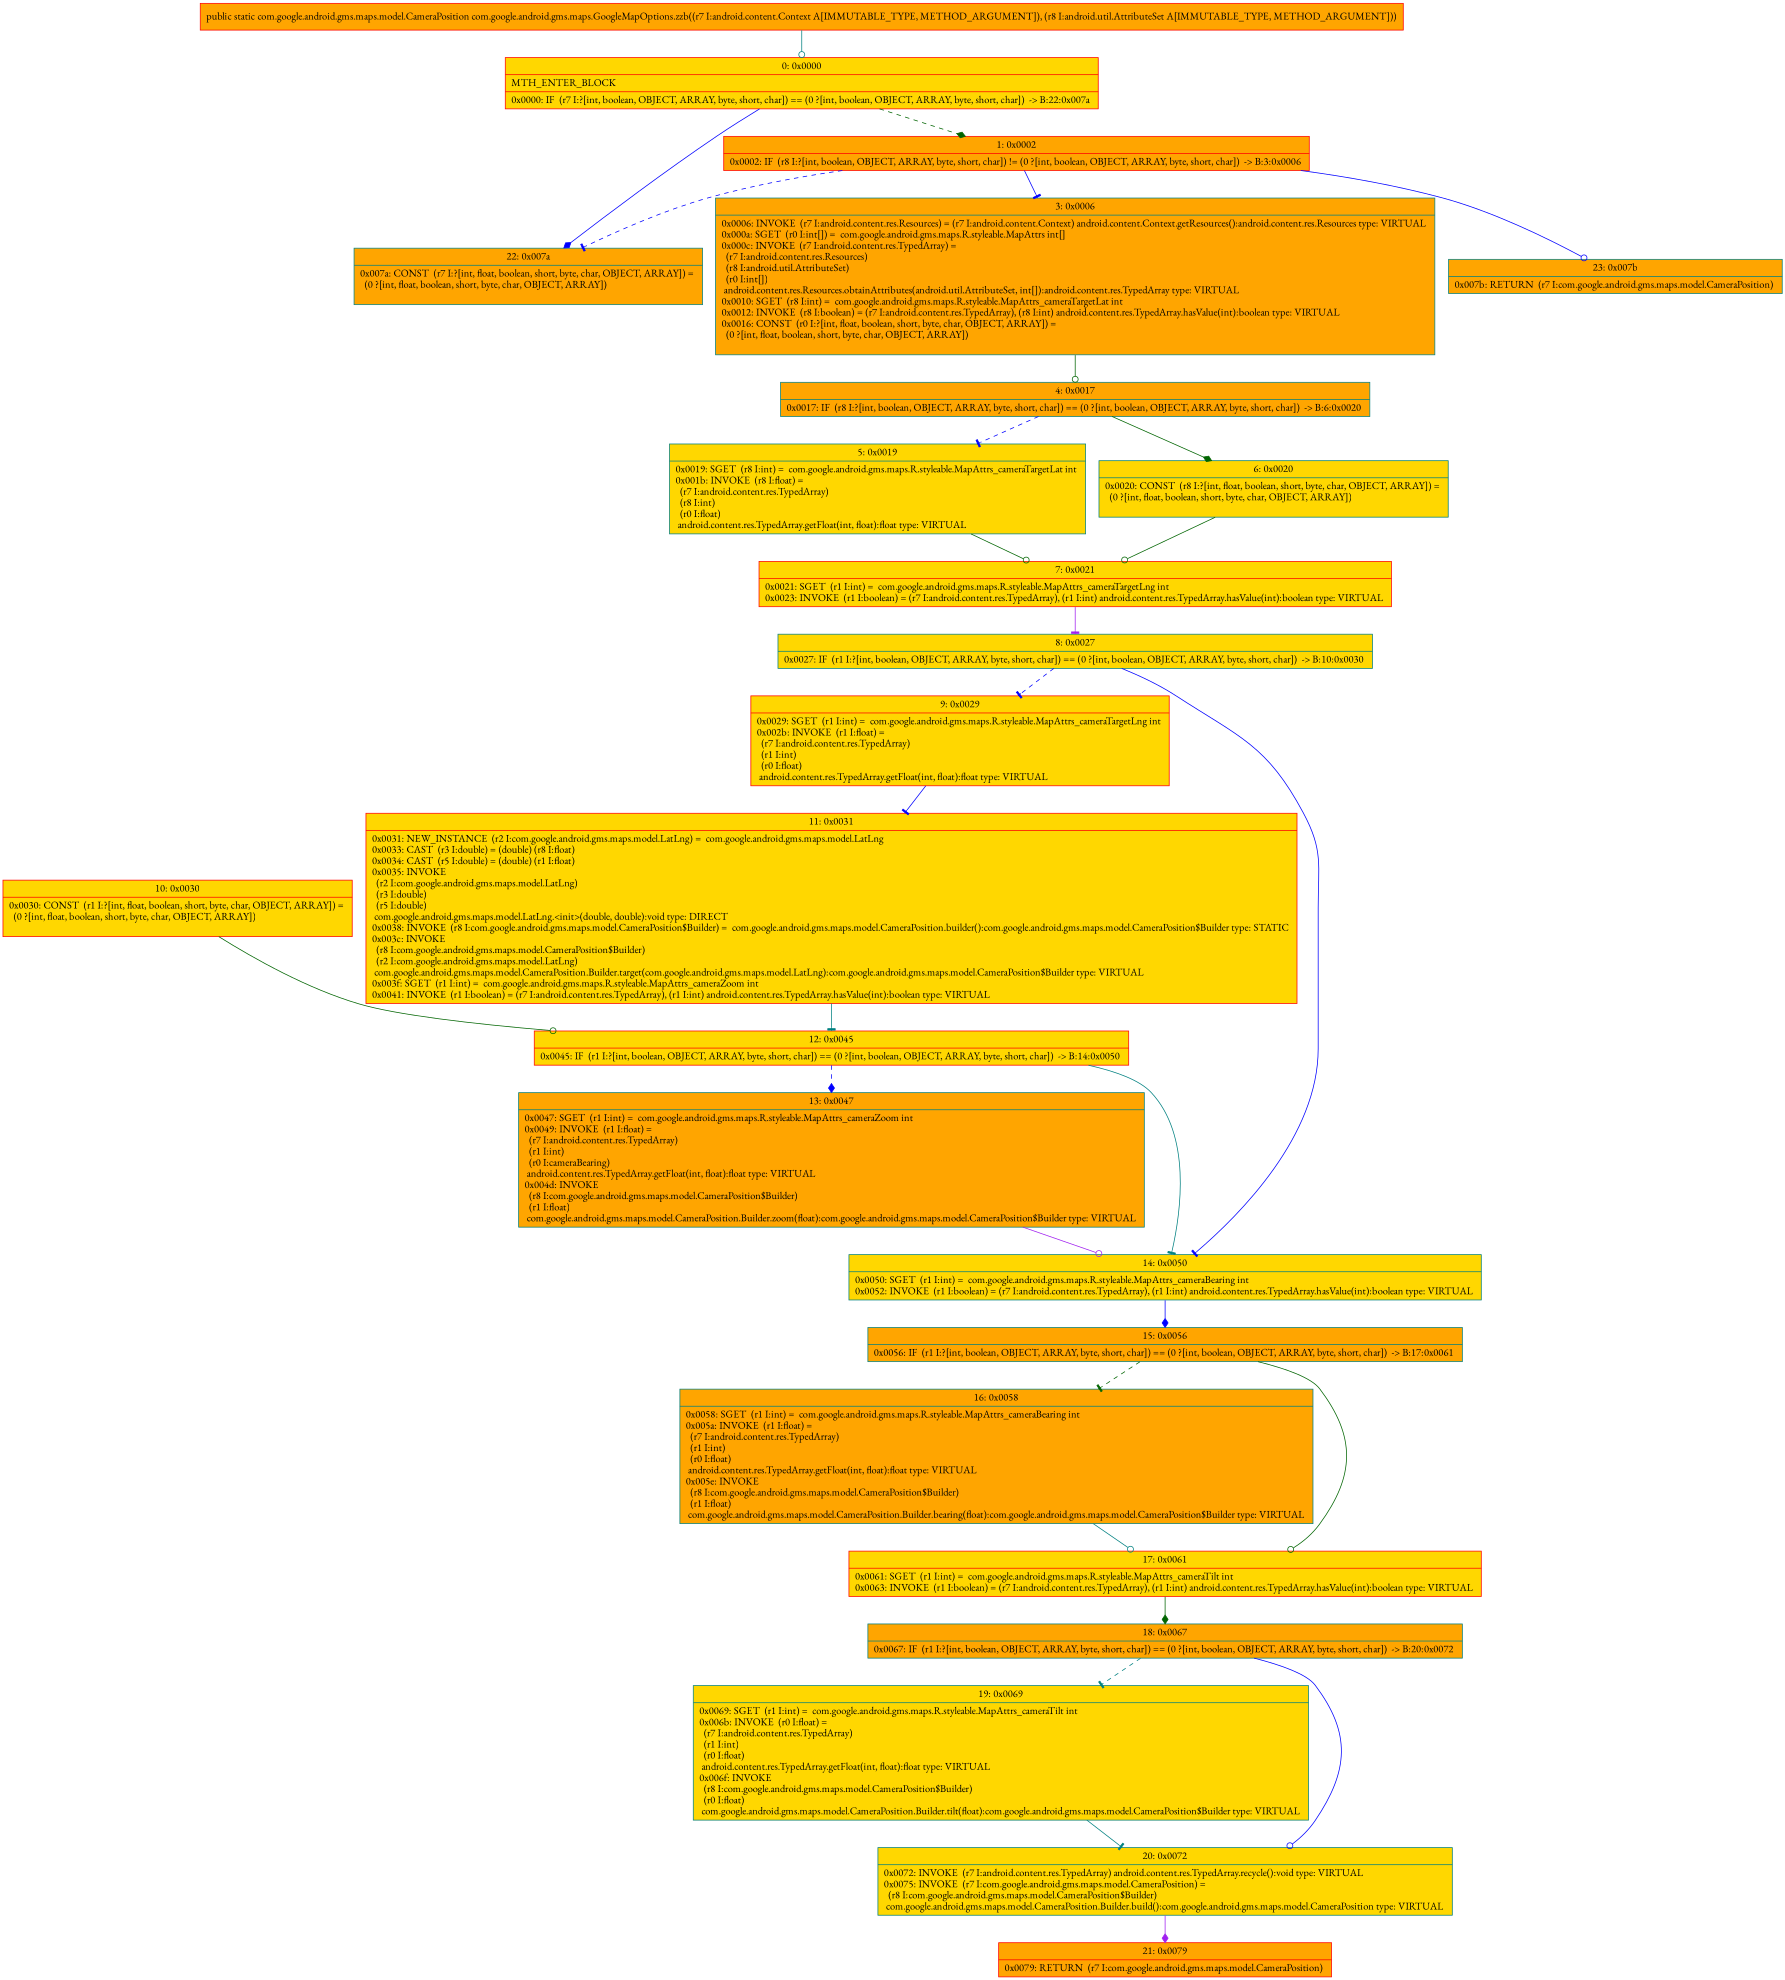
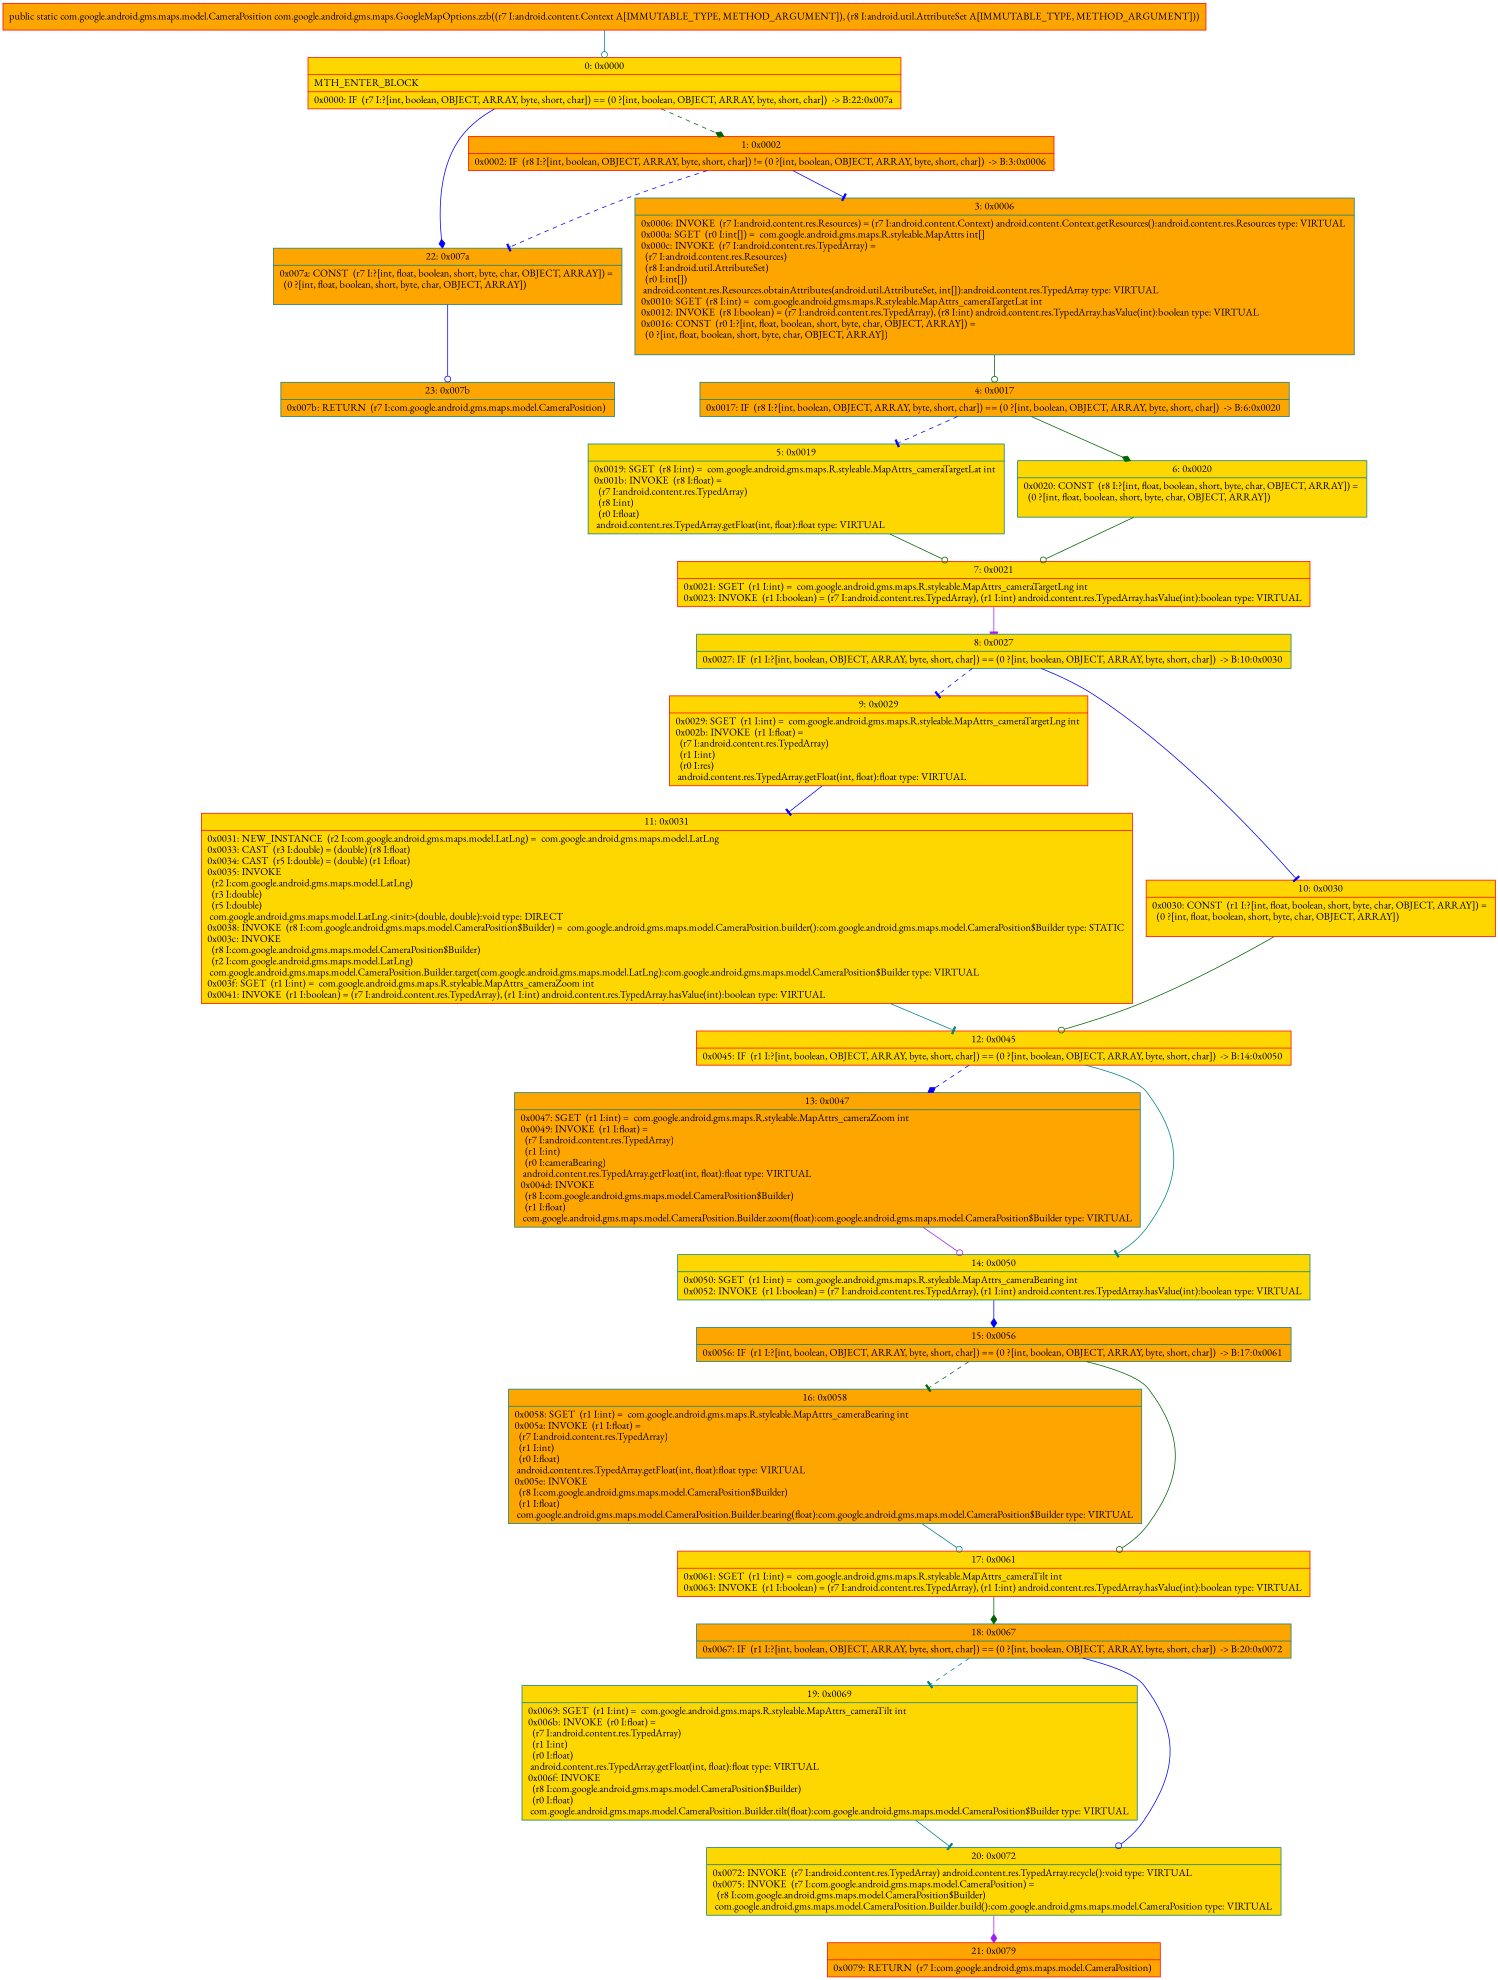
edge "1: 0x0002" -> "23: 0x007b": now "22: 0x007a" -> "23: 0x007b"
node "9: 0x0029": text "(r0 I:float)" -> "(r0 I:res)"
edge "8: 0x0027" -> "14: 0x0050": now "8: 0x0027" -> "10: 0x0030"
